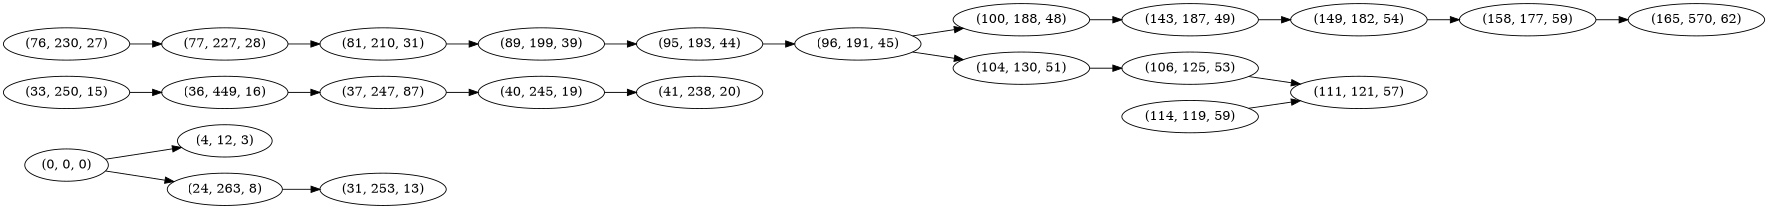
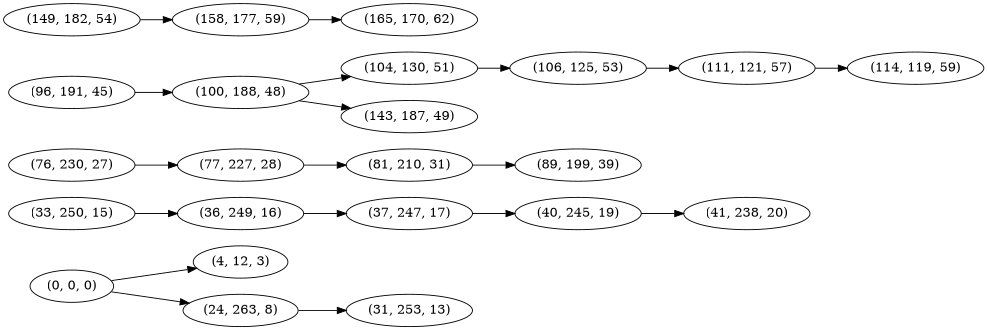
edge "(143, 187, 49)" -> "(149, 182, 54)": removed
node "(165, 570, 62)": label "(165, 570, 62)" -> "(165, 170, 62)"
node "(95, 193, 44)": removed
edge "(96, 191, 45)" -> "(104, 130, 51)": now "(100, 188, 48)" -> "(104, 130, 51)"
node "(36, 449, 16)": label "(36, 449, 16)" -> "(36, 249, 16)"
node "(37, 247, 87)": label "(37, 247, 87)" -> "(37, 247, 17)"
edge "(114, 119, 59)" -> "(111, 121, 57)": reversed
